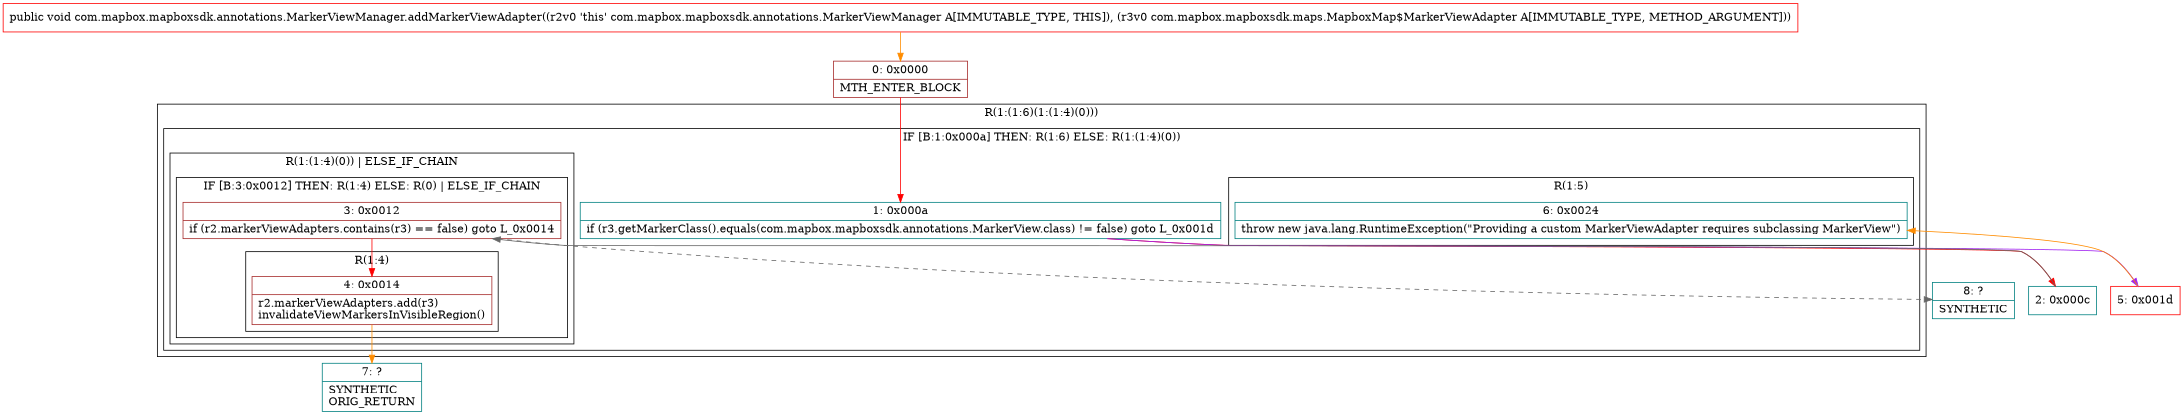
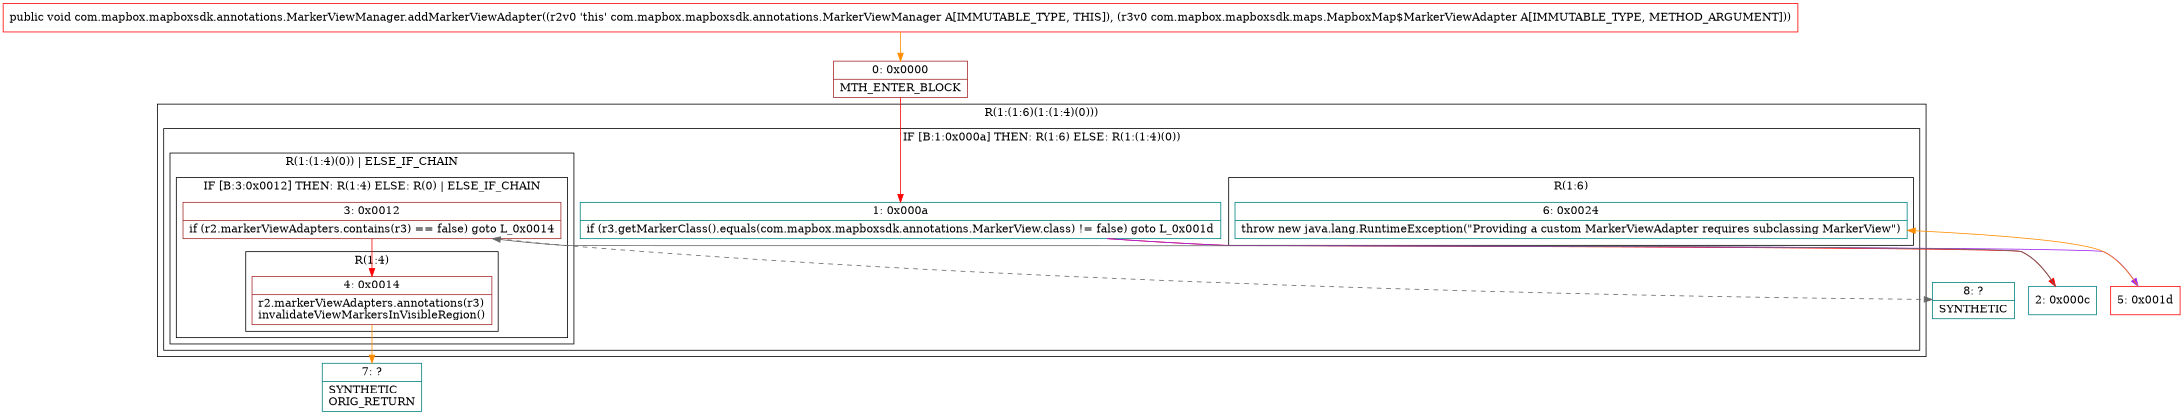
cluster "R(1:5)": label "R(1:5)" -> "R(1:6)"
node "4: 0x0014": text "r2.markerViewAdapters.add(r3)" -> "r2.markerViewAdapters.annotations(r3)"
